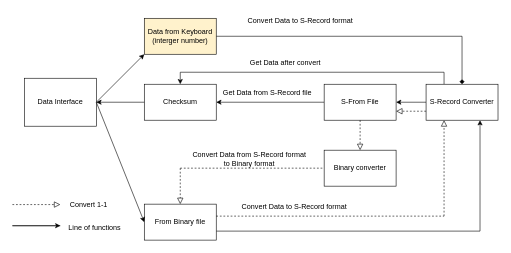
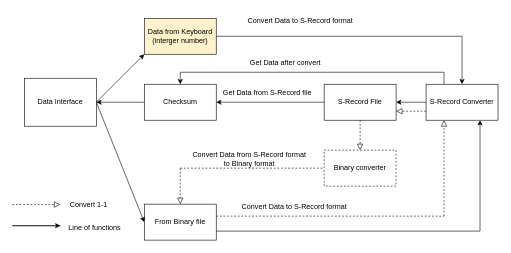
edge "Data from Keyboard (interger number)" -> "S-Record Converter": arrowhead diamond -> classic
node "S-From File": label "S-From File" -> "S-Record File"
node "Binary converter": style solid -> dashed
